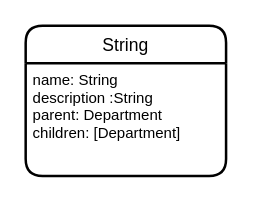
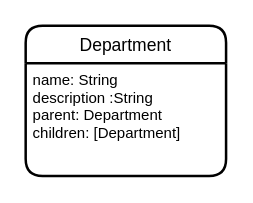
node "String": label "String" -> "Department"
